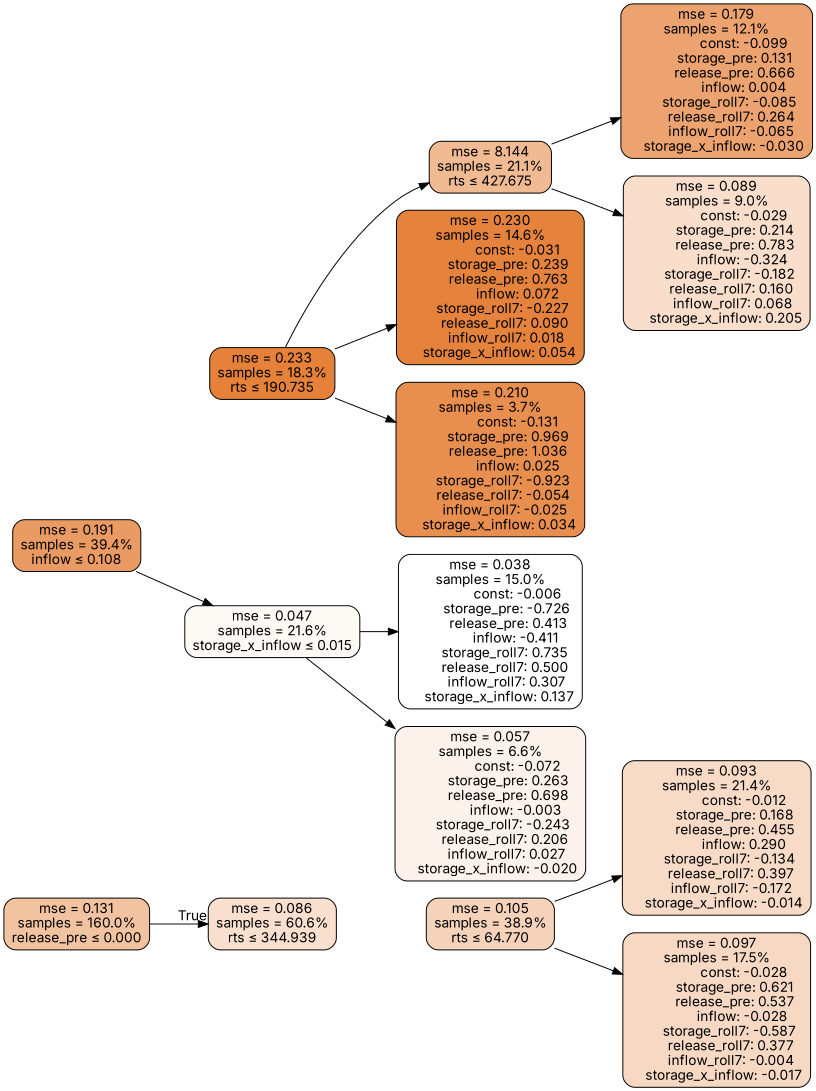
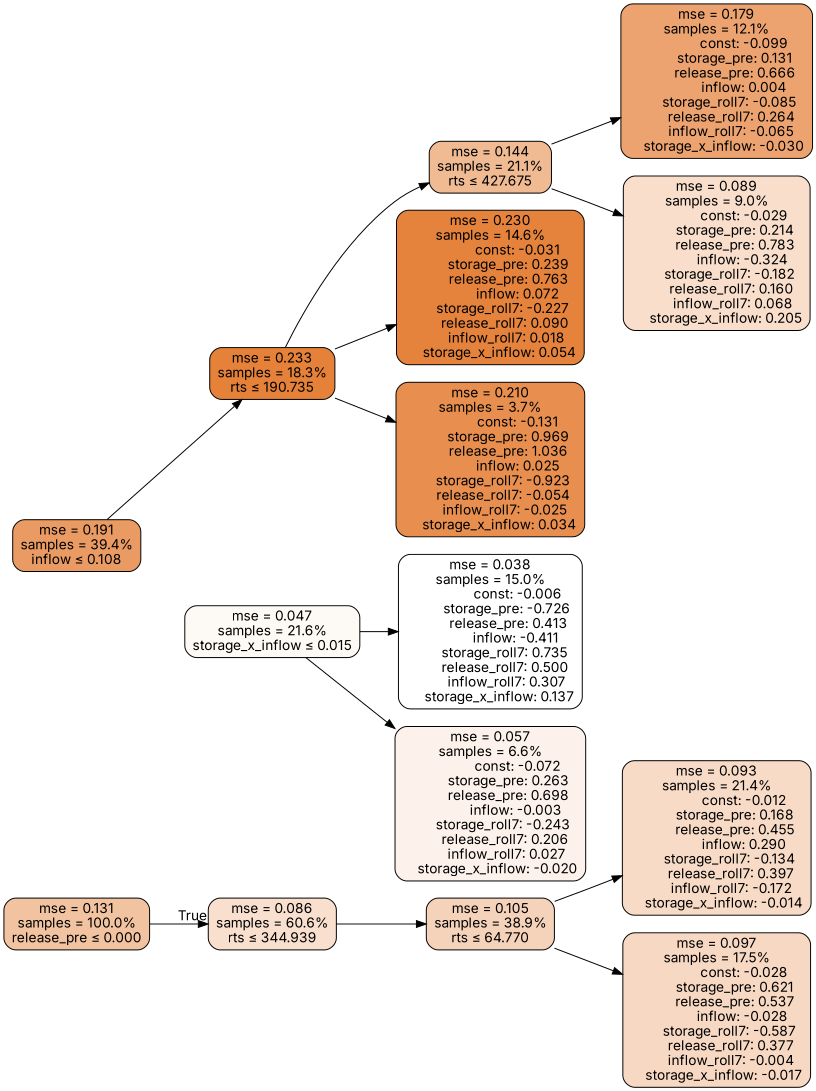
node "mse = 8.144 samples = 21.1% rts ≤ 427.675": label "mse = 8.144 samples = 21.1% rts ≤ 427.675" -> "mse = 0.144 samples = 21.1% rts ≤ 427.675"
edge "mse = 0.191 samples = 39.4% inflow ≤ 0.108" -> "mse = 0.047 samples = 21.6% storage_x_inflow ≤ 0.015": now "mse = 0.191 samples = 39.4% inflow ≤ 0.108" -> "mse = 0.233 samples = 18.3% rts ≤ 190.735"
node "mse = 0.131 samples = 160.0% release_pre ≤ 0.000": label "mse = 0.131 samples = 160.0% release_pre ≤ 0.000" -> "mse = 0.131 samples = 100.0% release_pre ≤ 0.000"
edge "mse = 0.086 samples = 60.6% rts ≤ 344.939" -> "mse = 0.105 samples = 38.9% rts ≤ 64.770": added
